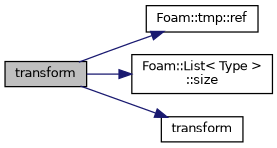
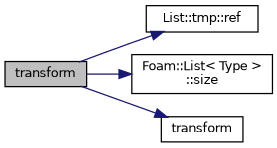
node "Foam::tmp::ref": label "Foam::tmp::ref" -> "List::tmp::ref"
